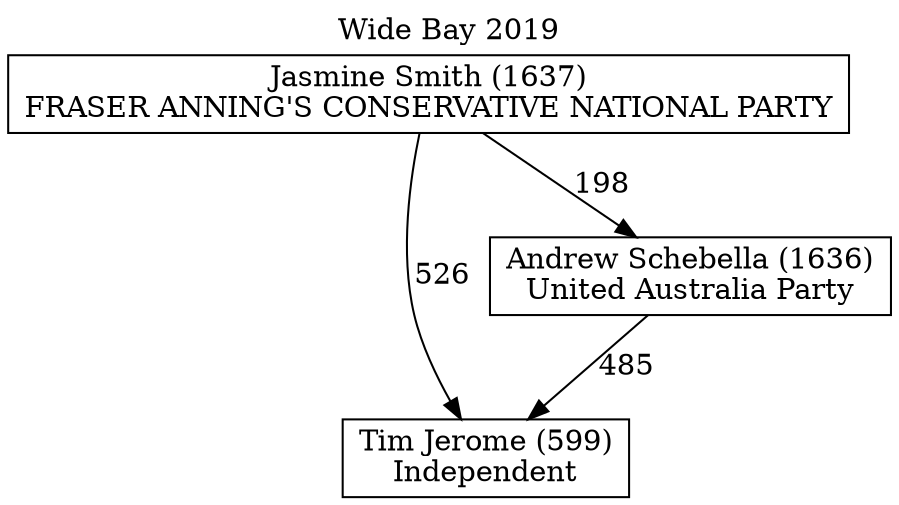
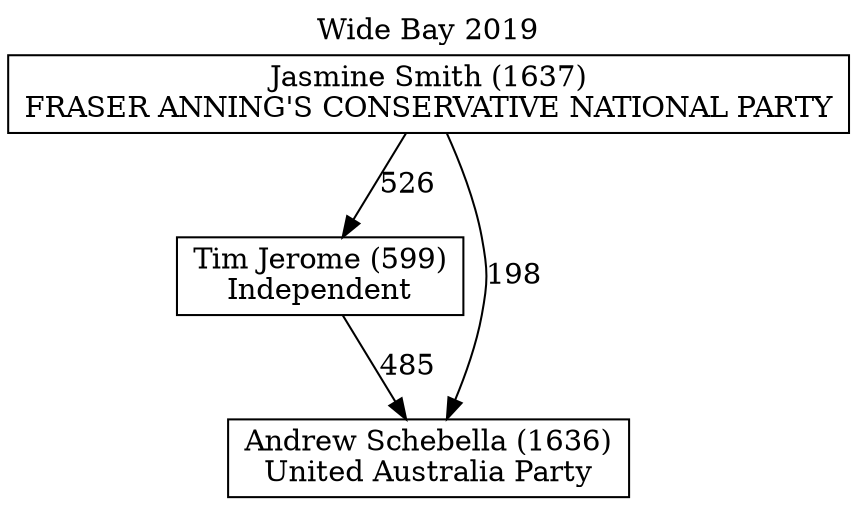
edge "Andrew Schebella (1636) United Australia Party" -> "Tim Jerome (599) Independent": reversed
